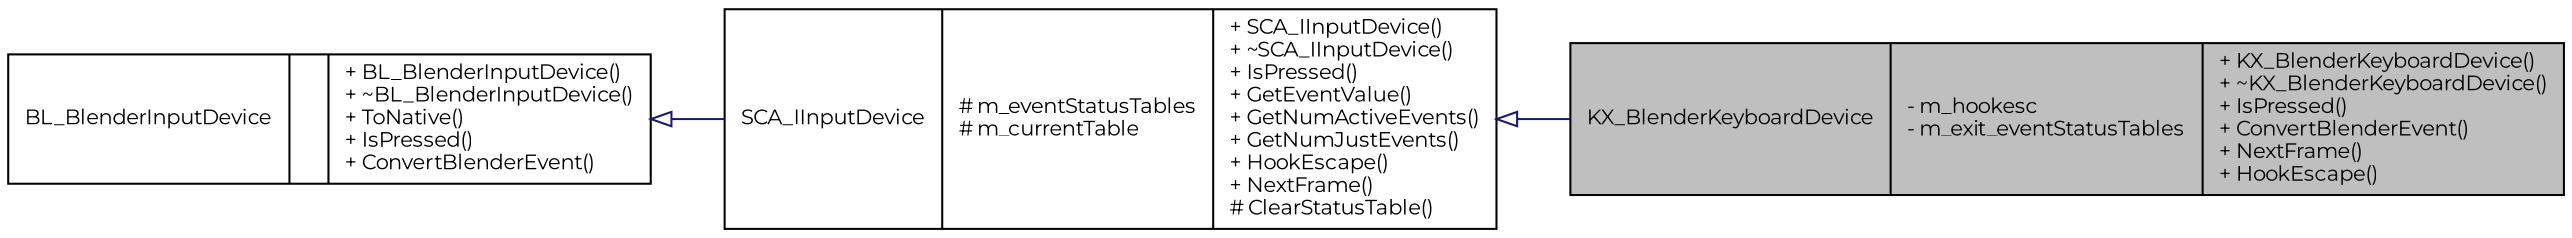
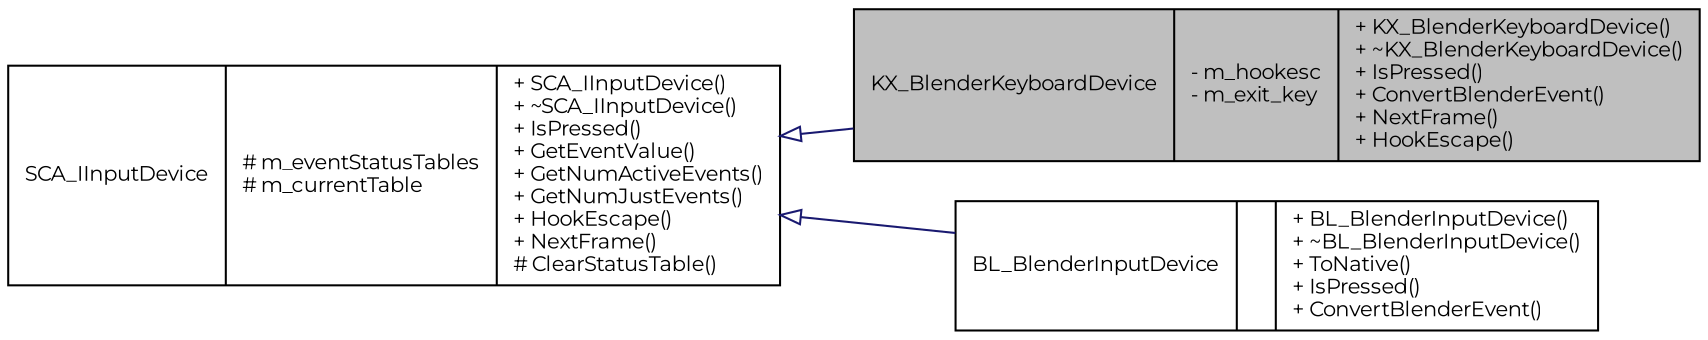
edge "SCA_IInputDevice" -> "BL_BlenderInputDevice": reversed
node "KX_BlenderKeyboardDevice": text "- m_exit_eventStatusTables" -> "- m_exit_key"
